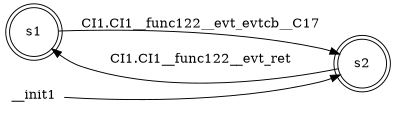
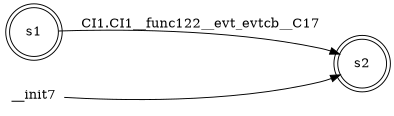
edge "s2" -> "s1": removed, label "CI1.CI1__func122__evt_ret"
node "__init1": label "__init1" -> "__init7"
